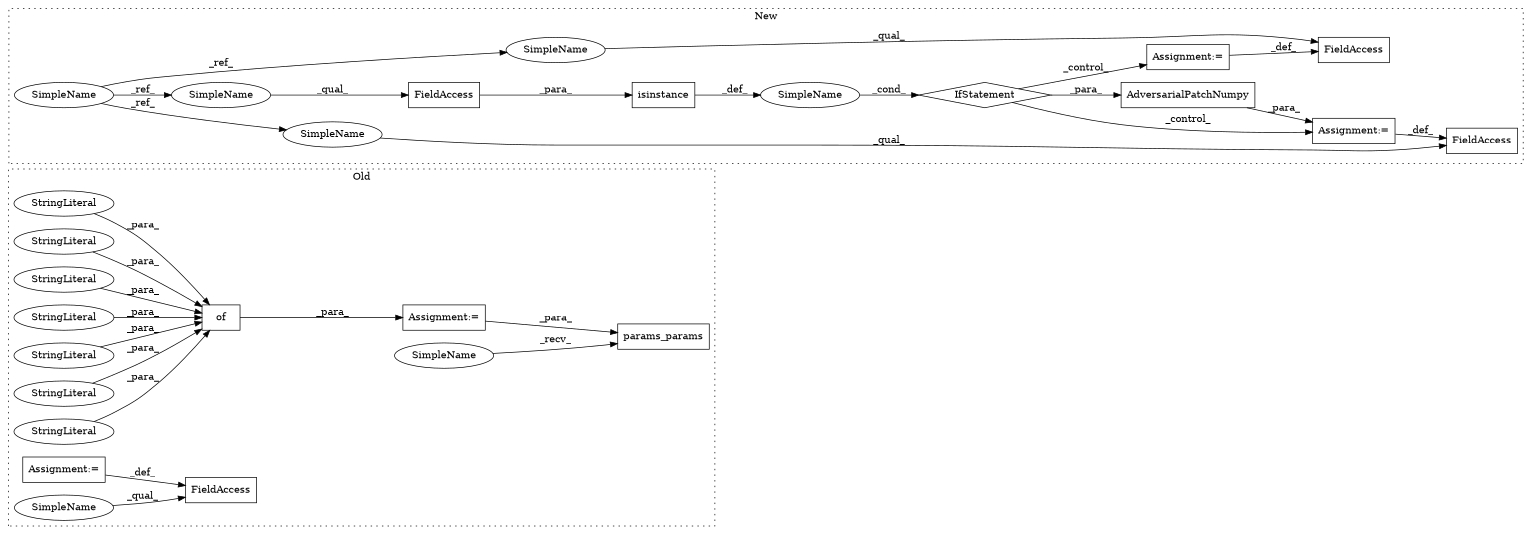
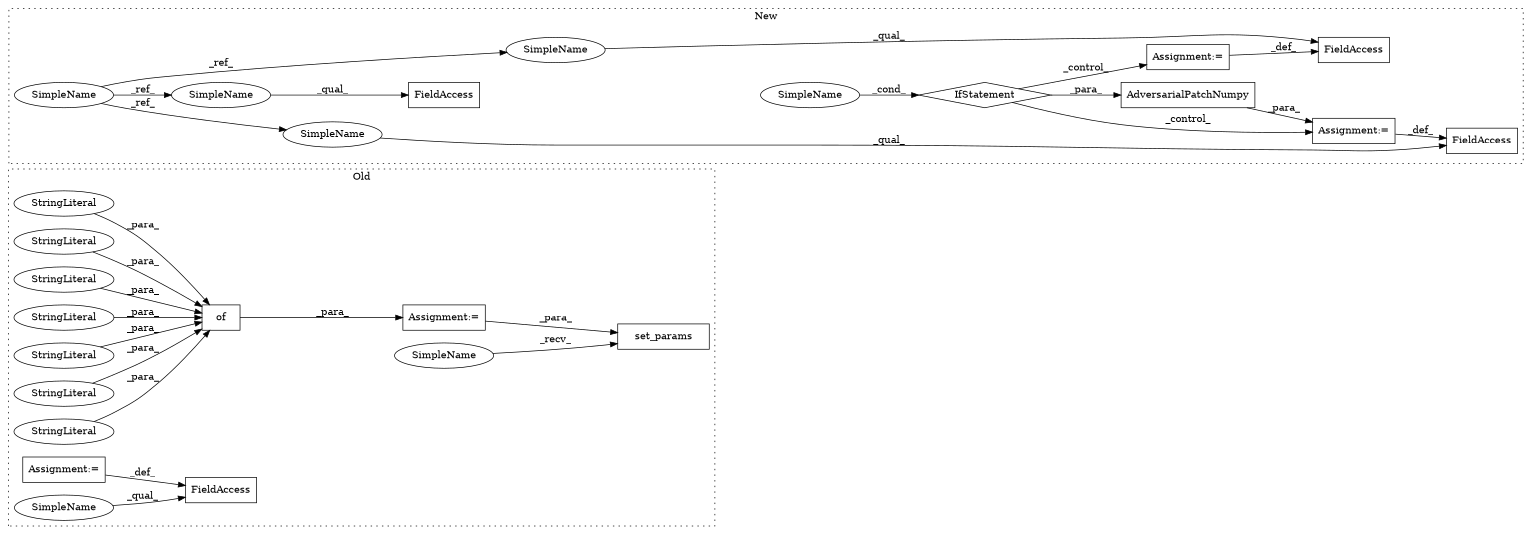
node "isinstance": removed
node "params_params": label "params_params" -> "set_params"
